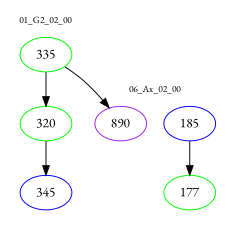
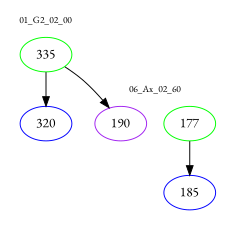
cluster "06_Ax_02_00": label "06_Ax_02_00" -> "06_Ax_02_60"
node "320": color green -> blue
node "890": label "890" -> "190"
edge "185" -> "177": reversed
node "345": removed
